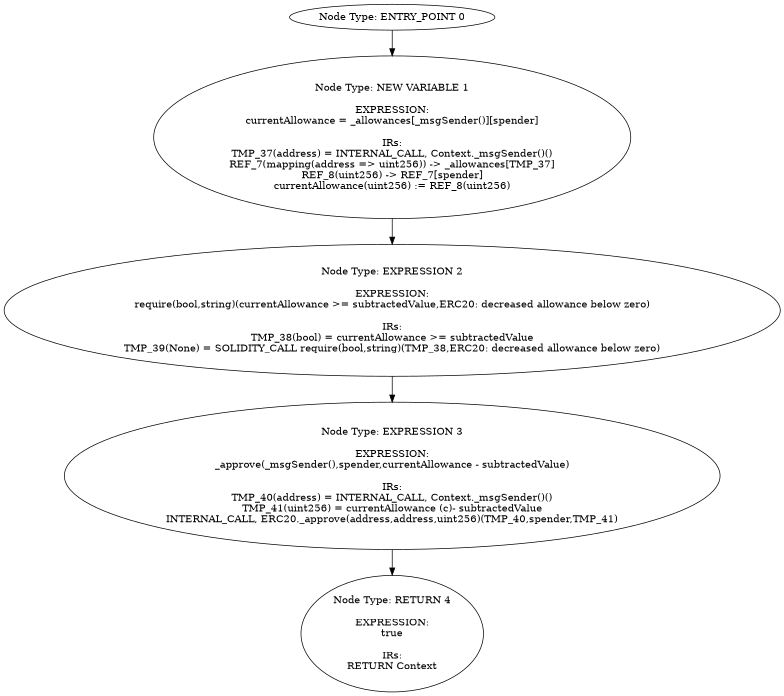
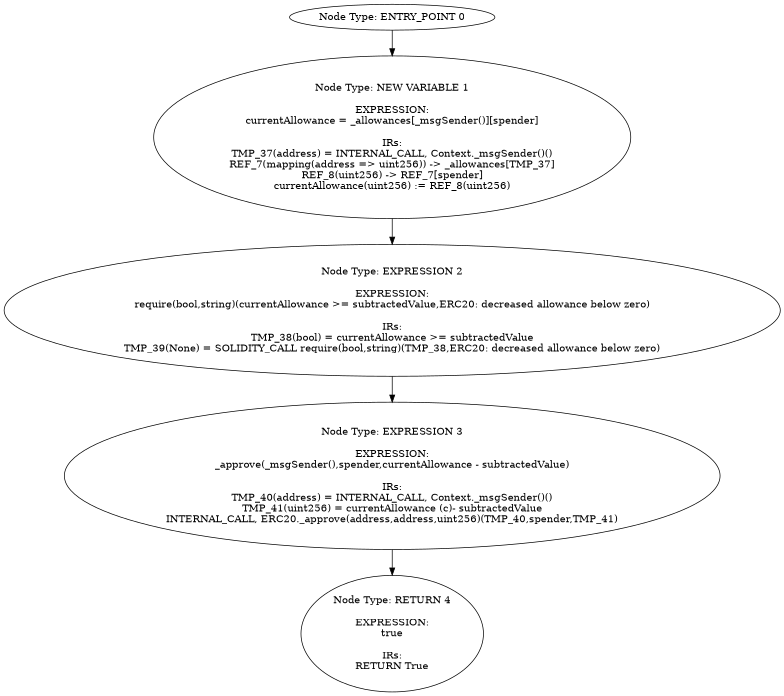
node "Node Type: RETURN 4 EXPRESSION: true IRs: RETURN Context": label "Node Type: RETURN 4 EXPRESSION: true IRs: RETURN Context" -> "Node Type: RETURN 4 EXPRESSION: true IRs: RETURN True"
